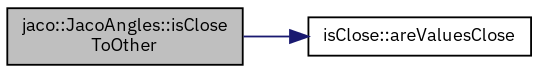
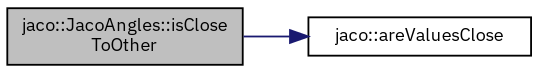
node "isClose::areValuesClose": label "isClose::areValuesClose" -> "jaco::areValuesClose"
